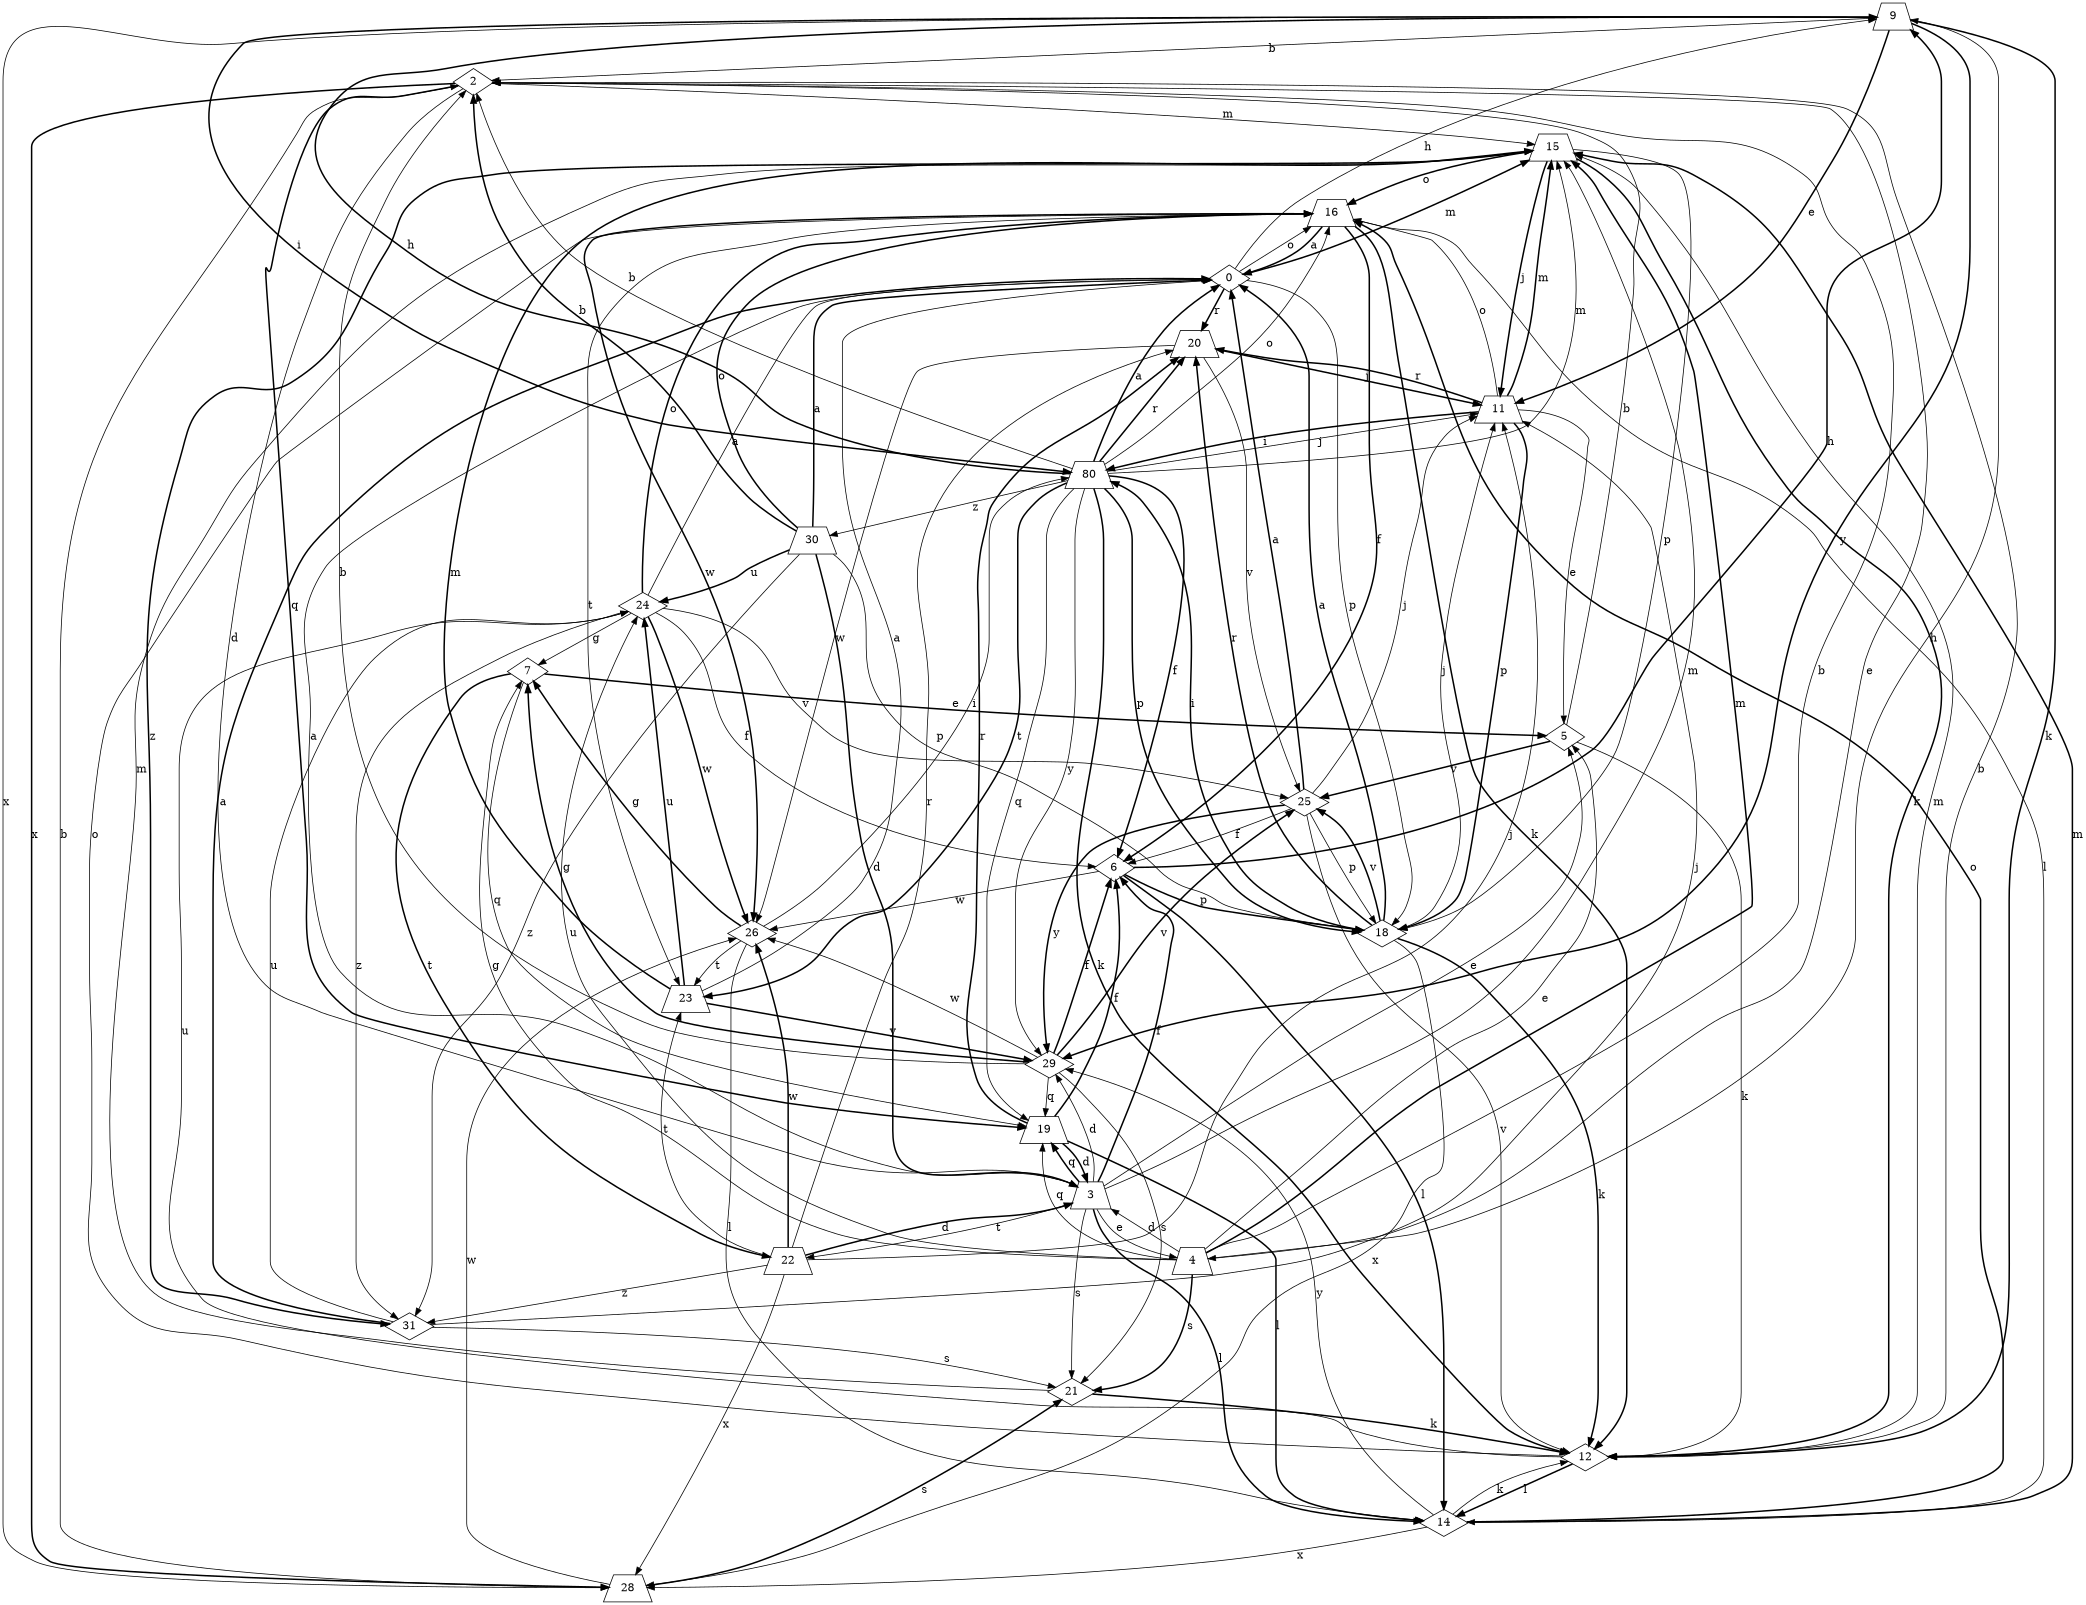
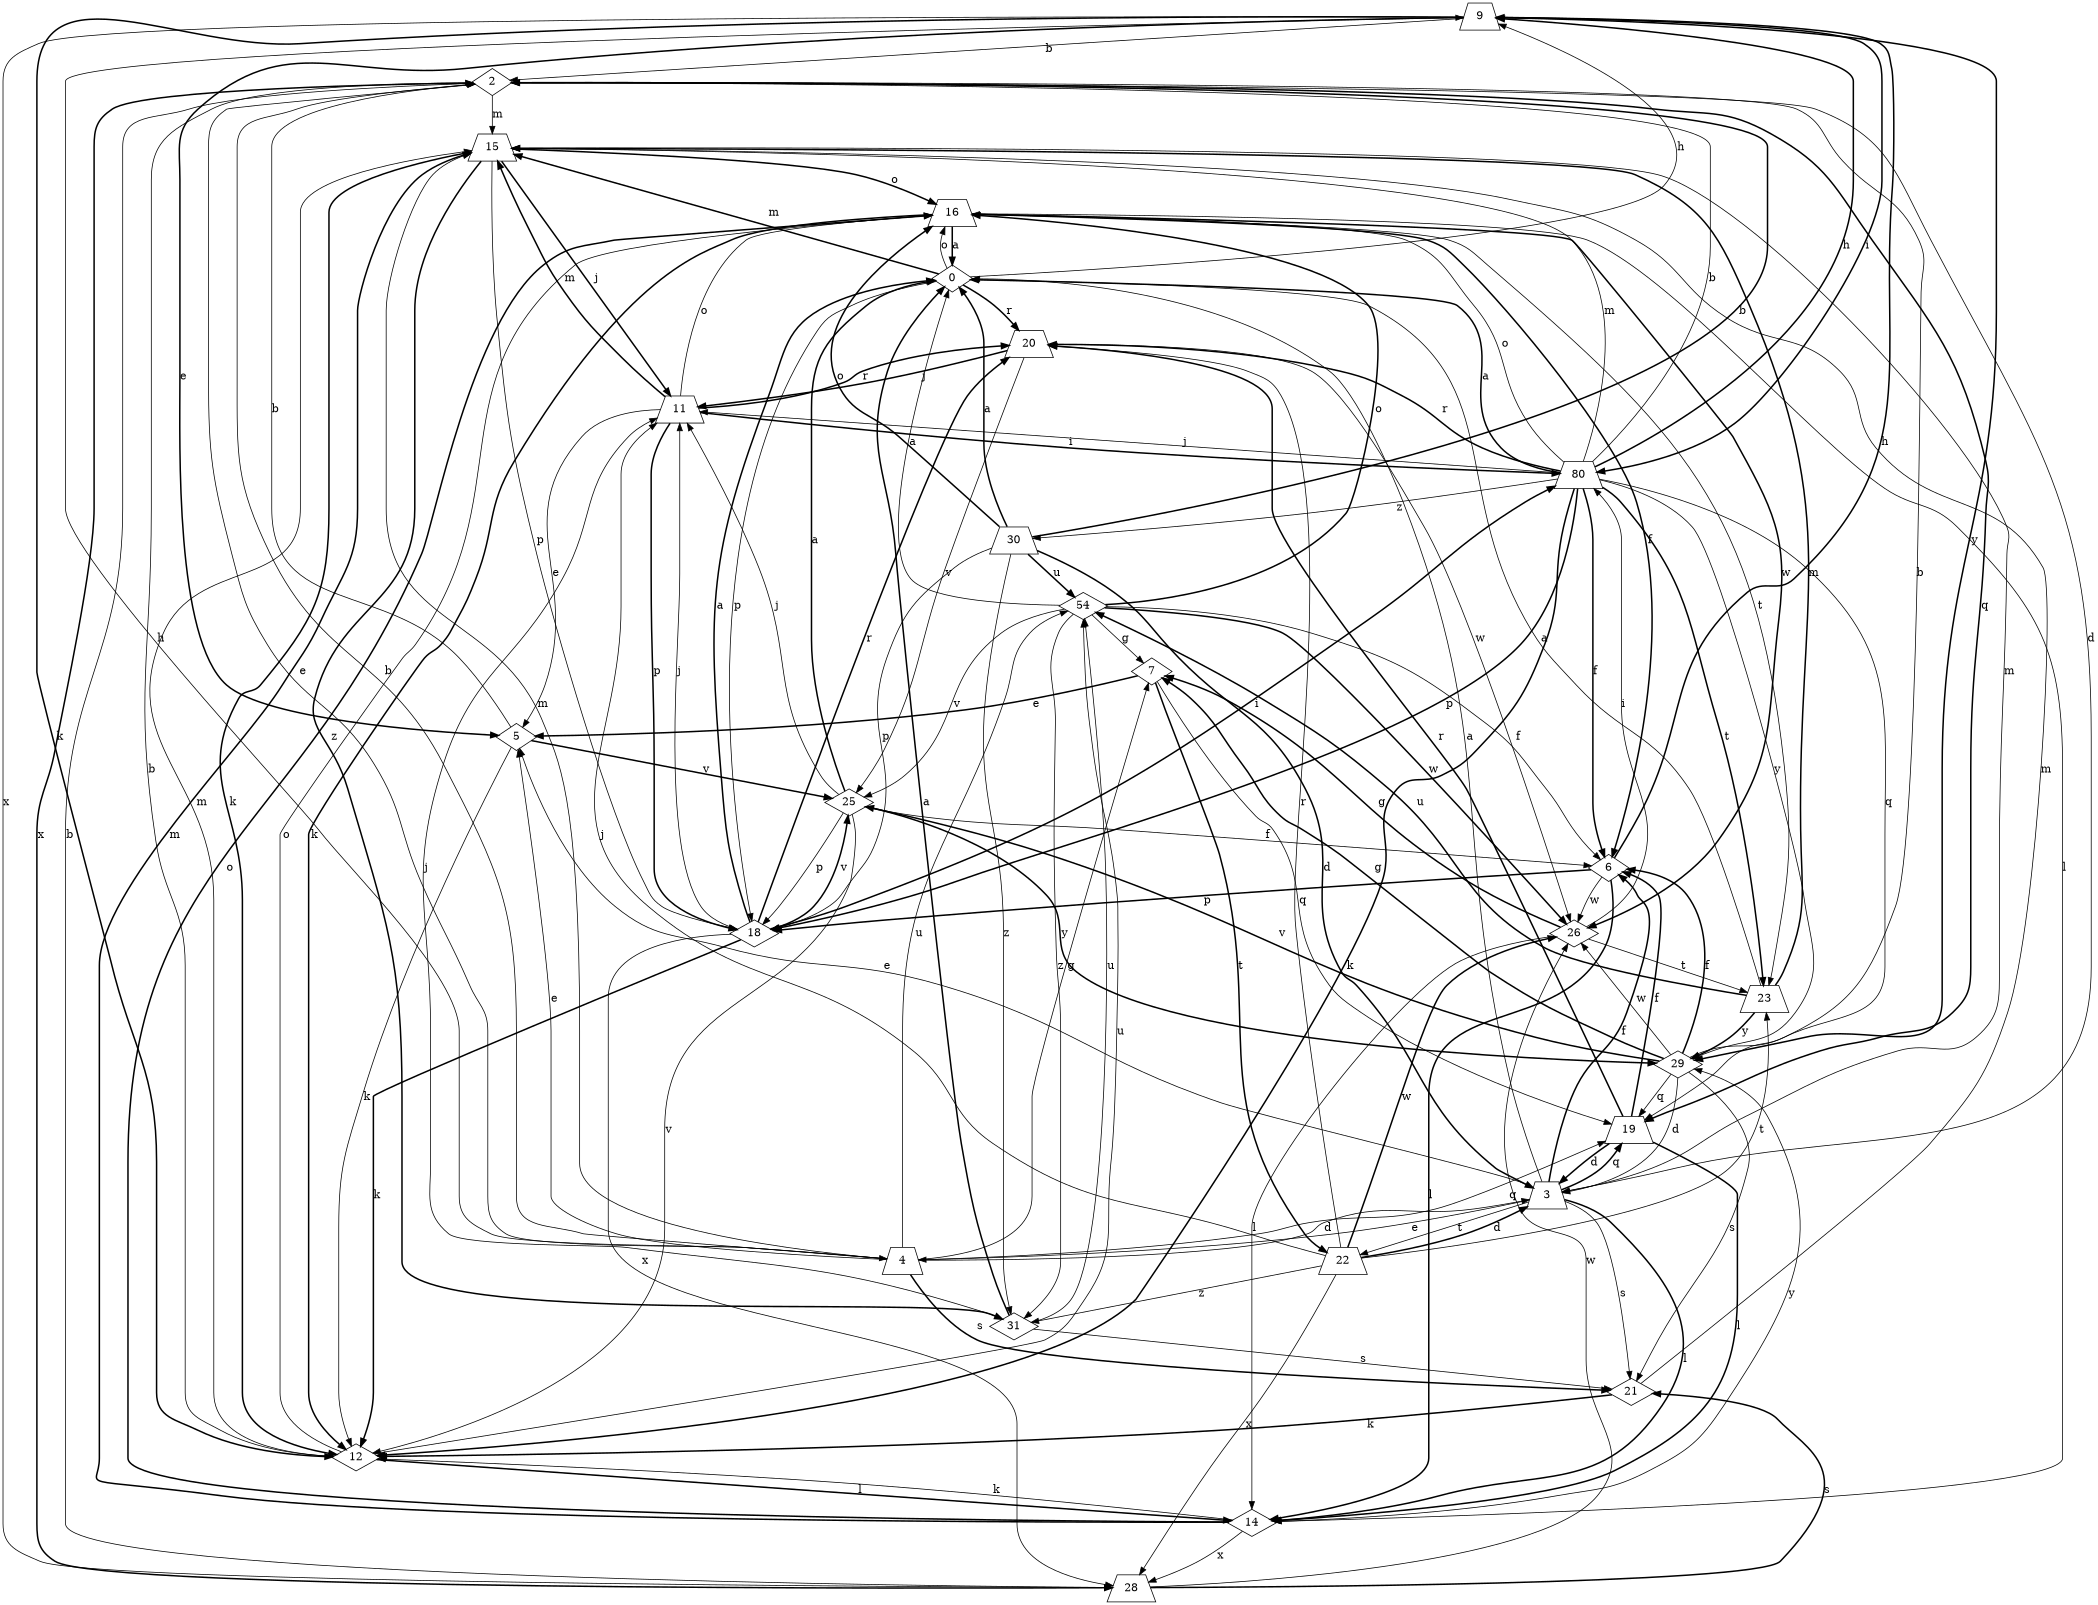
edge "9" -> "11": now "9" -> "5"
node "24": label "24" -> "54"
edge "4" -> "15": style bold -> solid
edge "3" -> "29": reversed
